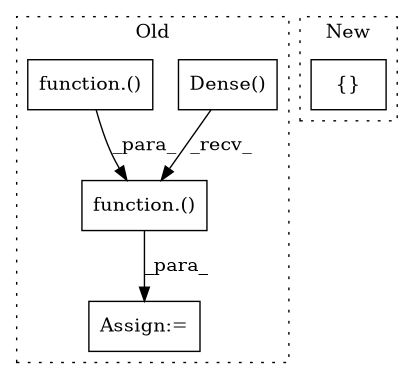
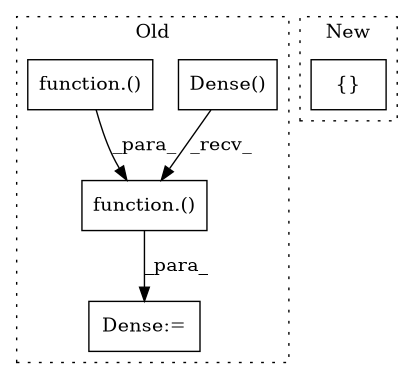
node "Assign:=": label "Assign:=" -> "Dense:="
